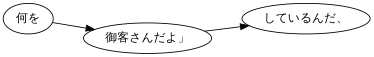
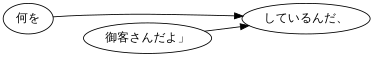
edge "何を" -> "御客さんだよ」": now "何を" -> "しているんだ、"
